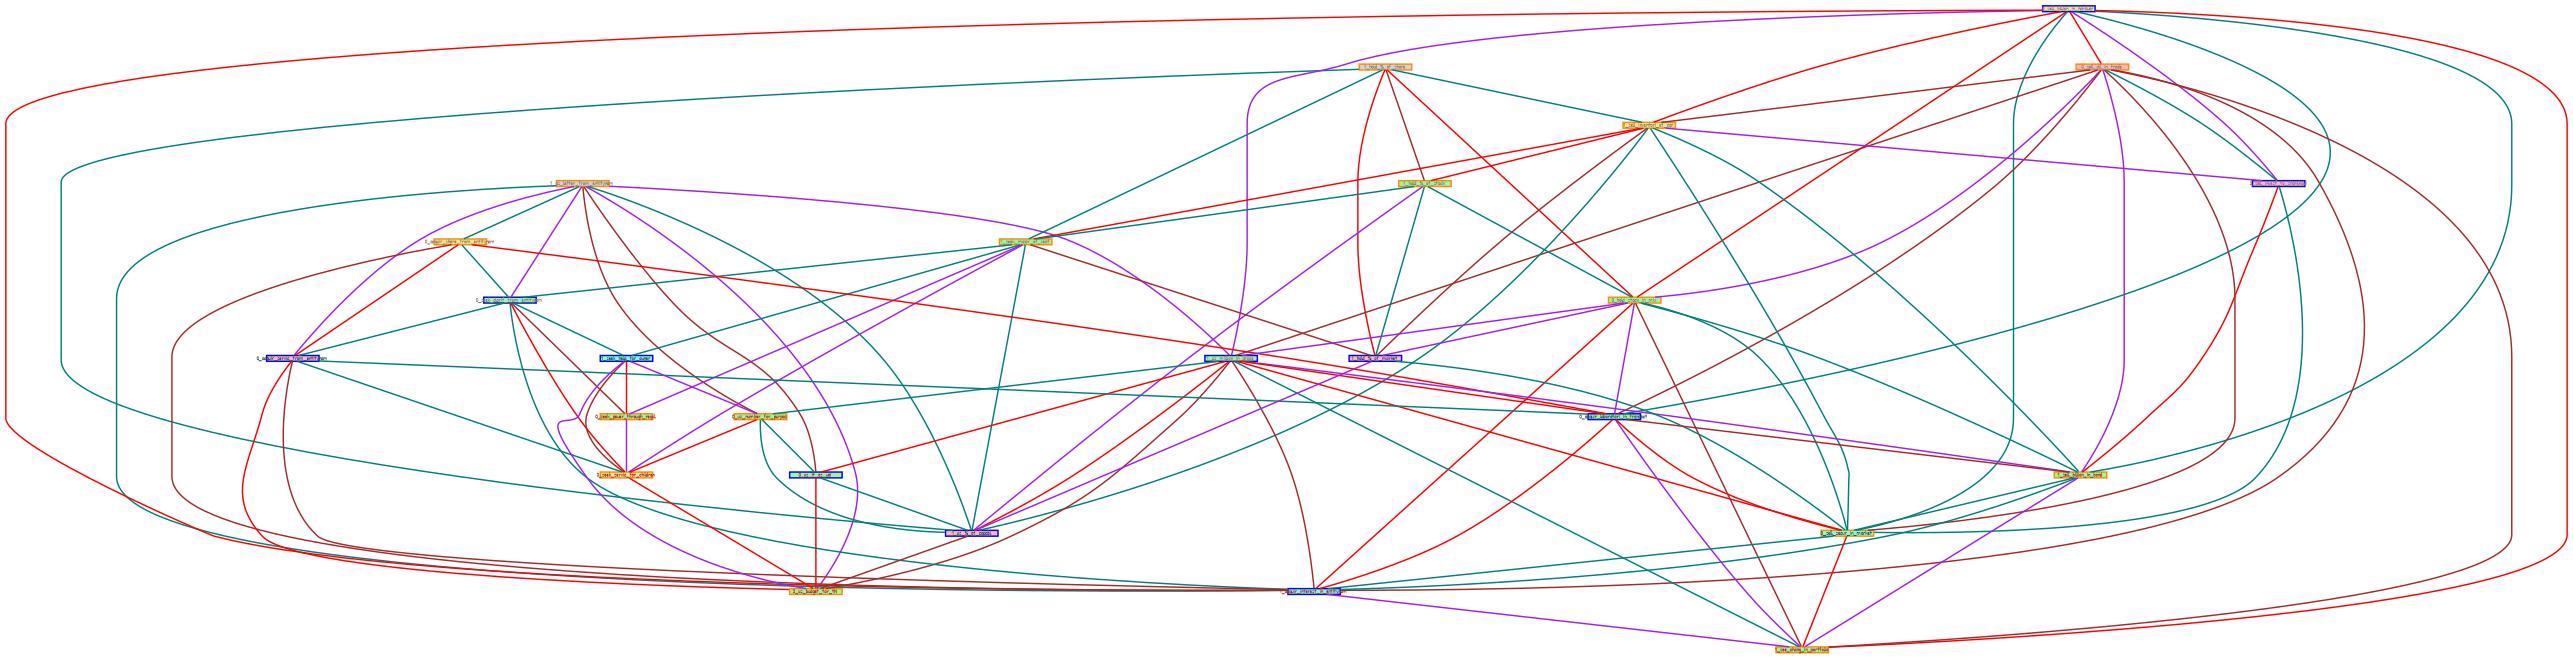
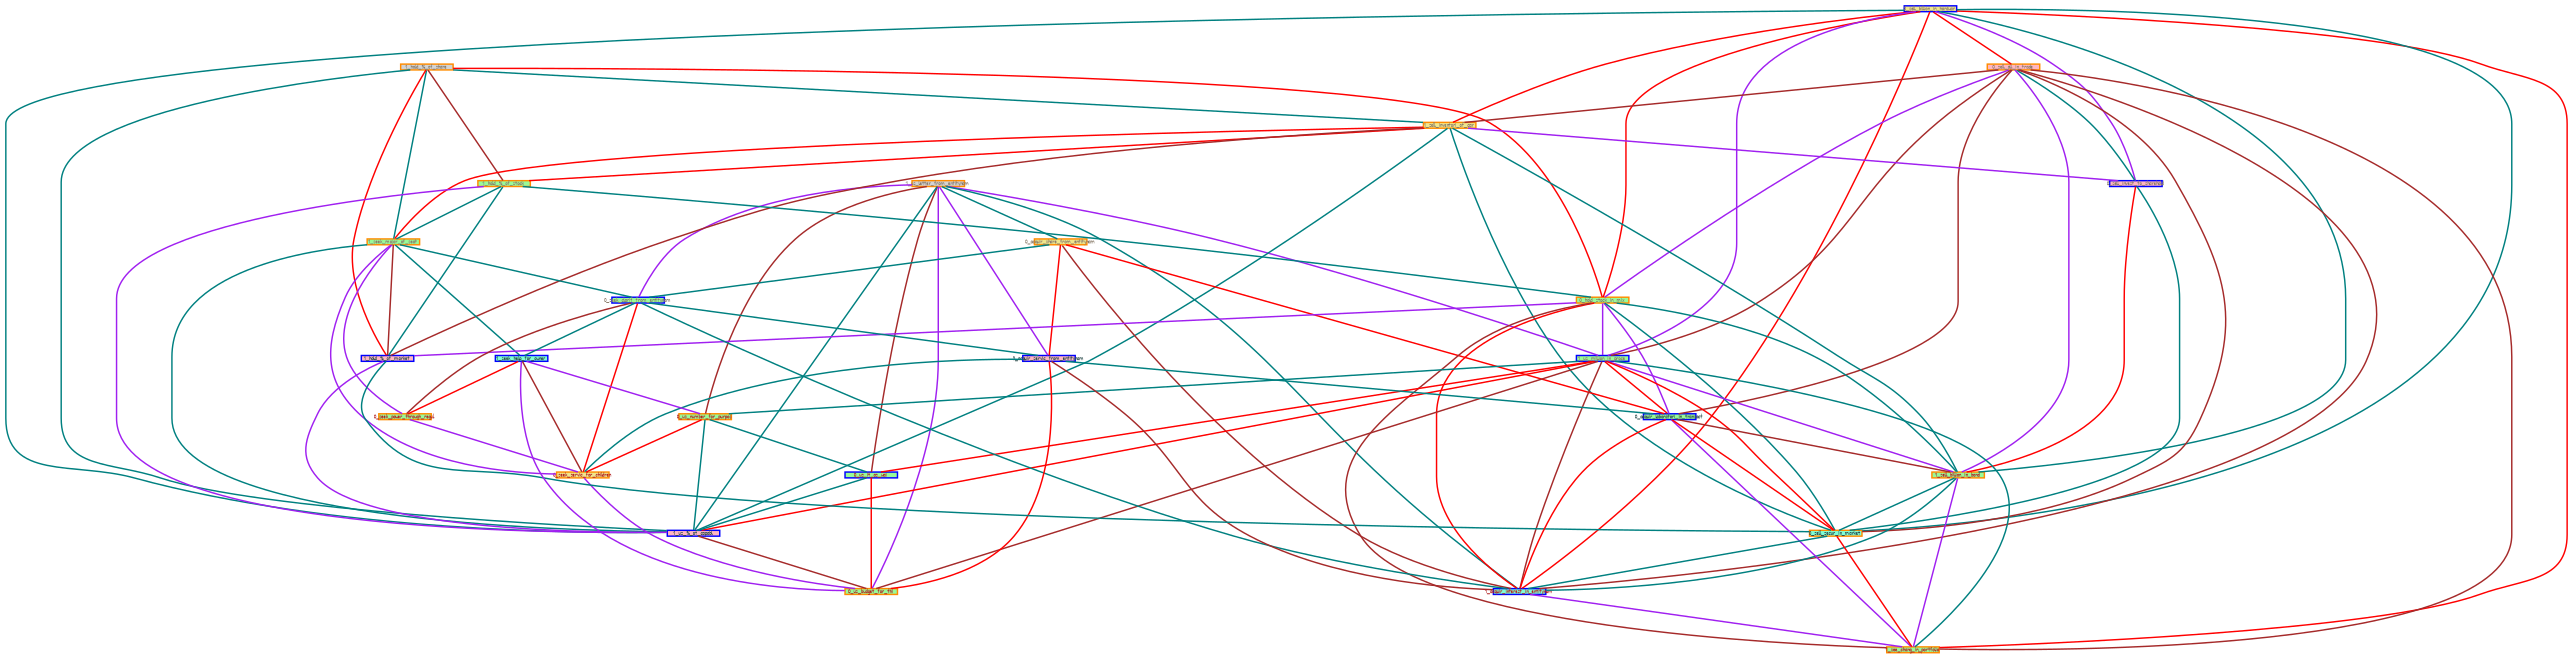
edge "0_sell_billion_in_hardwar" -- "0_acquir_laboratori_in_transact": now "0_sell_billion_in_hardwar" -- "1_us_%_of_capabl"
edge "0_seek_servic_for_children" -- "0_us_budget_for_thi": color red -> purple
